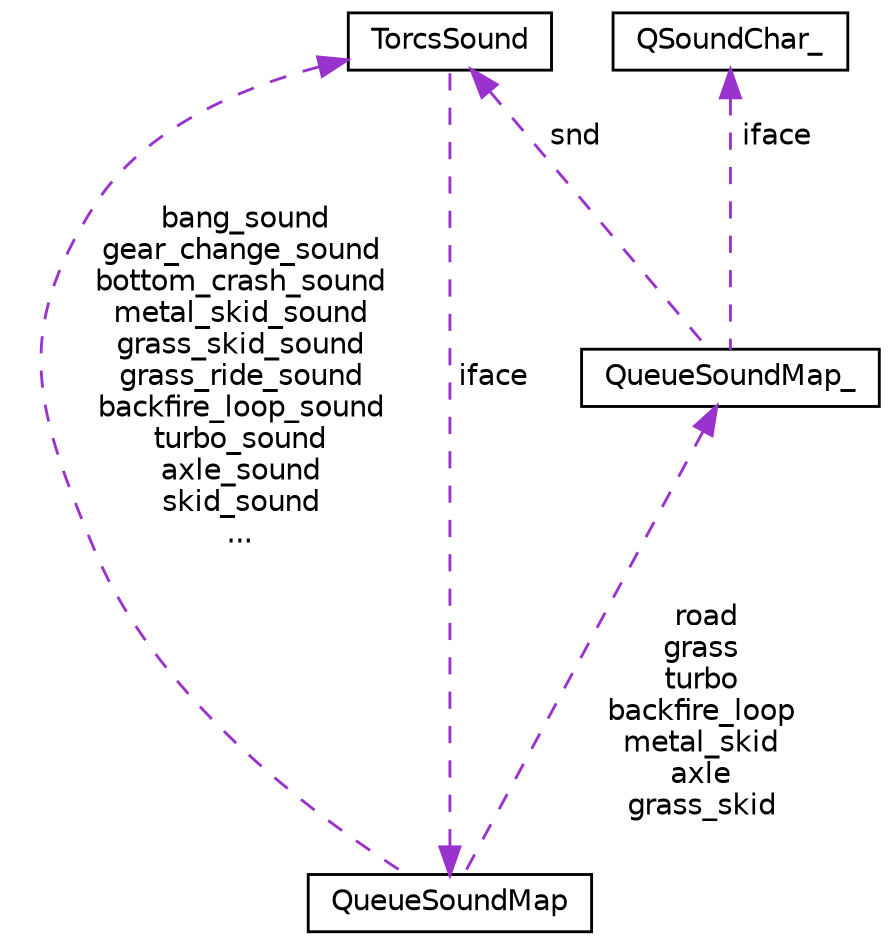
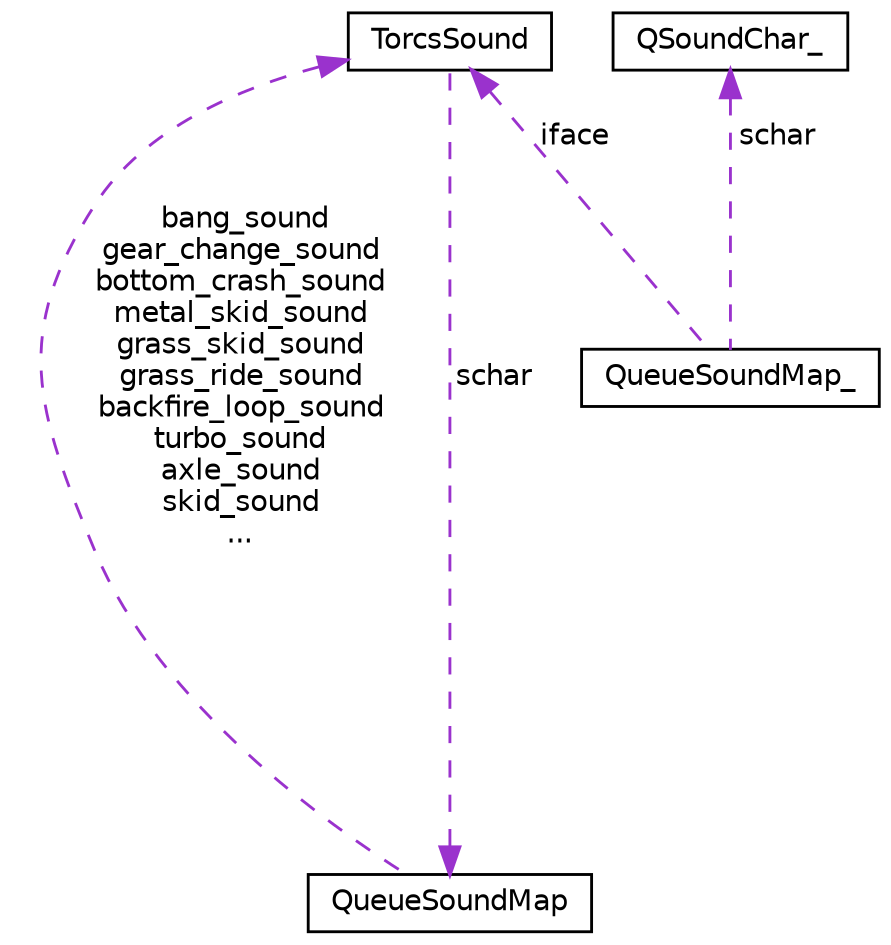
edge "QueueSoundMap_" -> "TorcsSound": label " snd" -> " iface"
edge "QueueSoundMap_" -> "QSoundChar_": label " iface" -> " schar"
edge "TorcsSound" -> "QueueSoundMap": label " iface" -> " schar"
edge "QueueSoundMap" -> "QueueSoundMap_": removed, label "road grass turbo backfire_loop metal_skid axle grass_skid"
